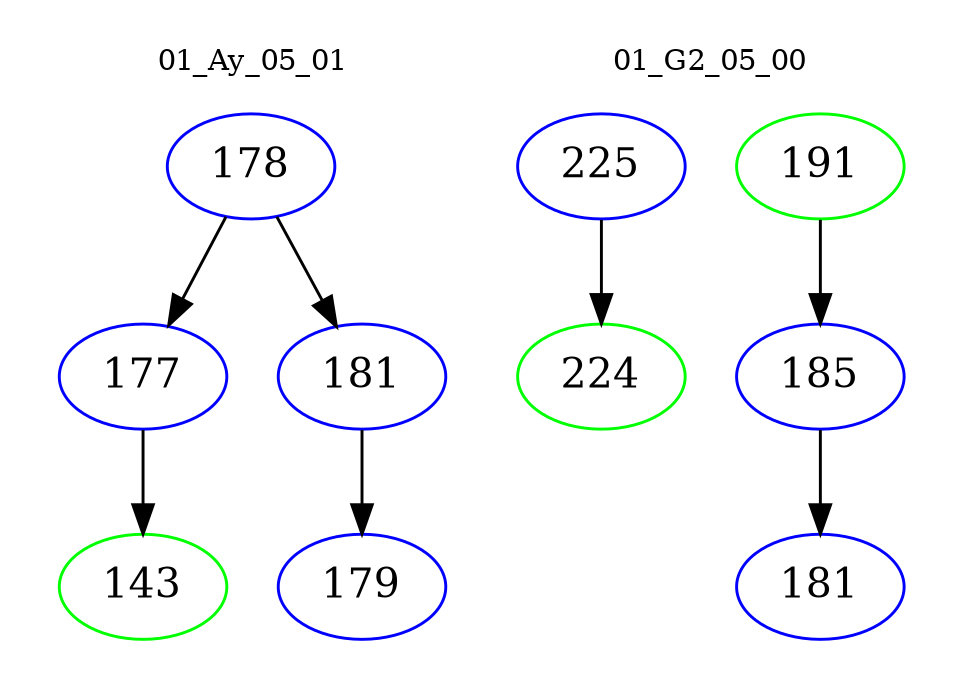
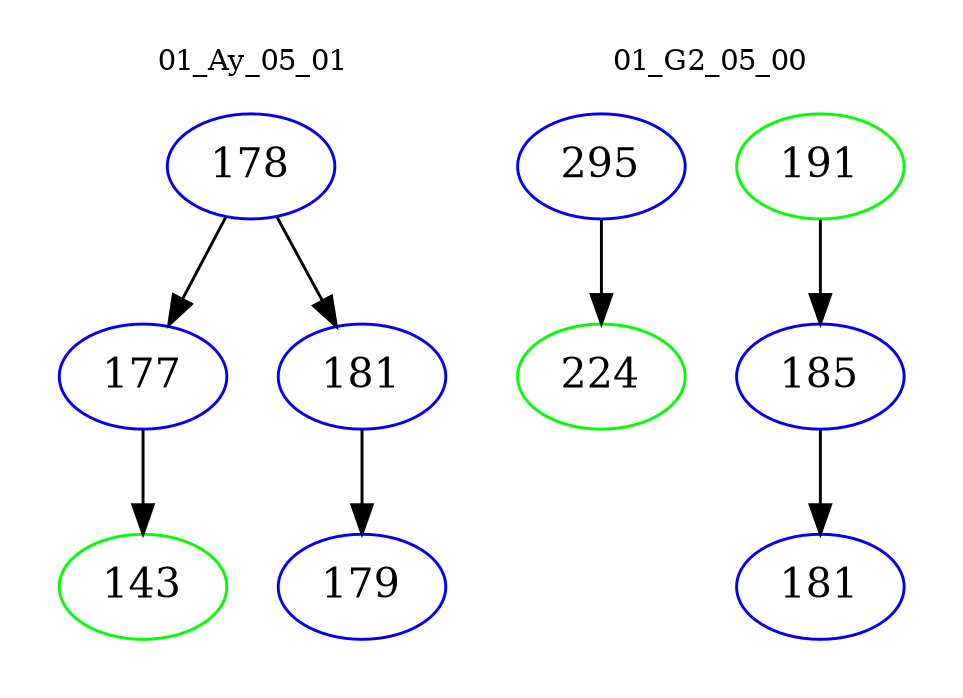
node "225": label "225" -> "295"
